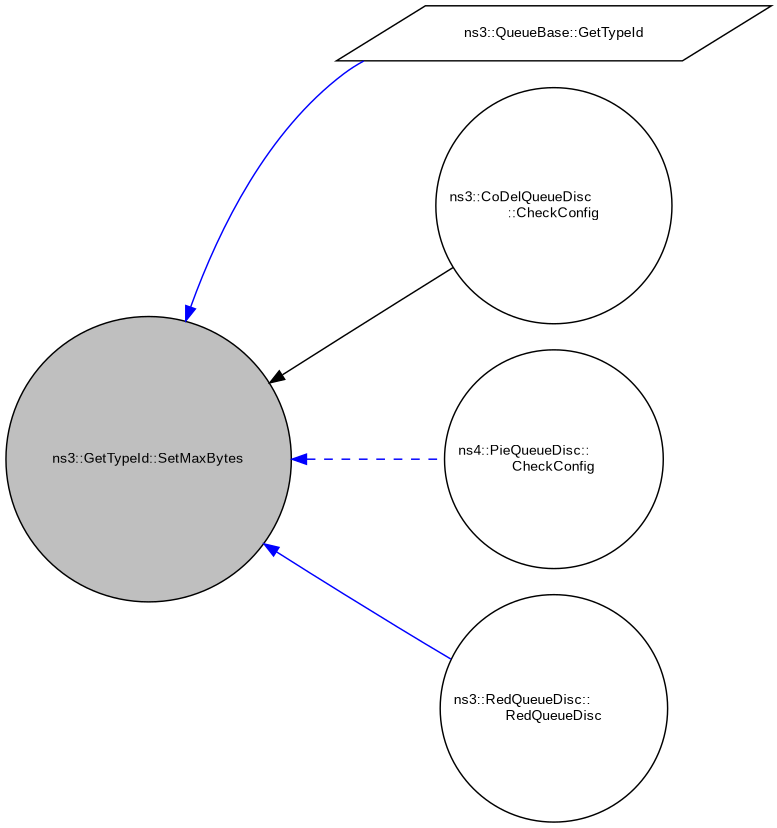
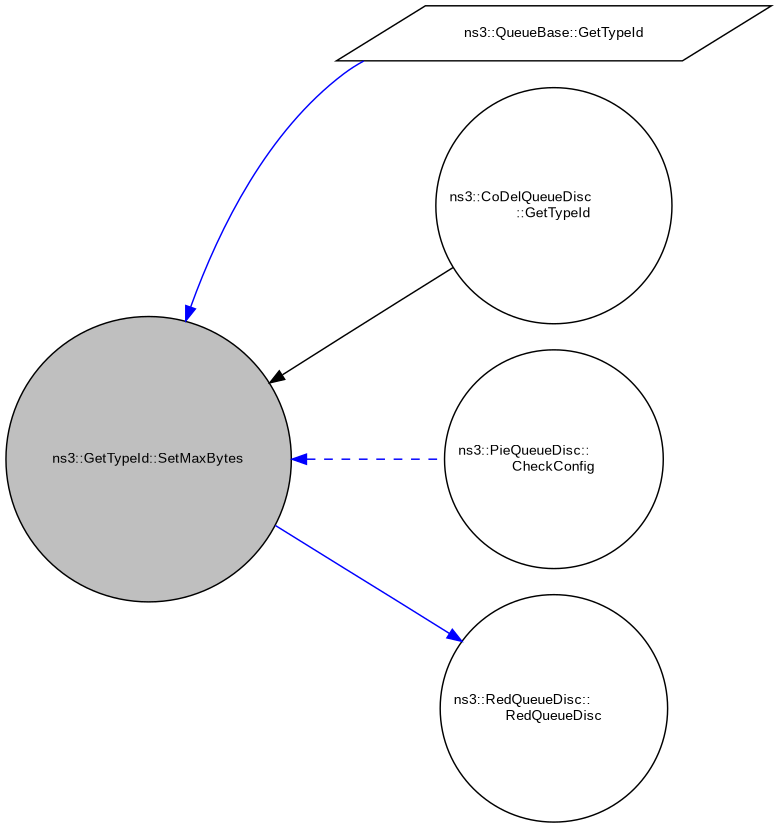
node "ns3::CoDelQueueDisc ::CheckConfig": label "ns3::CoDelQueueDisc ::CheckConfig" -> "ns3::CoDelQueueDisc ::GetTypeId"
node "ns4::PieQueueDisc:: CheckConfig": label "ns4::PieQueueDisc:: CheckConfig" -> "ns3::PieQueueDisc:: CheckConfig"
edge "ns3::RedQueueDisc:: RedQueueDisc" -> "ns3::GetTypeId::SetMaxBytes": reversed
